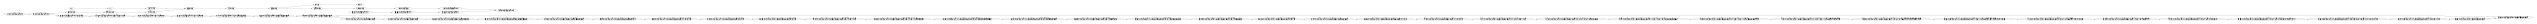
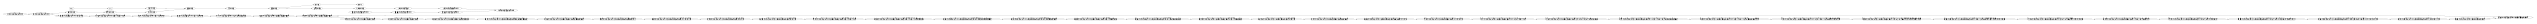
node "20, 21: 0 1 2 3 4 5 6 7 8 9 10 11 21 23 24 25 26 27 28 29": label "20, 21: 0 1 2 3 4 5 6 7 8 9 10 11 21 23 24 25 26 27 28 29" -> "20, 21: 0 1 2 3 4 5 6 7 8 9 10 11 22 23 24 25 26 27 28 29"
